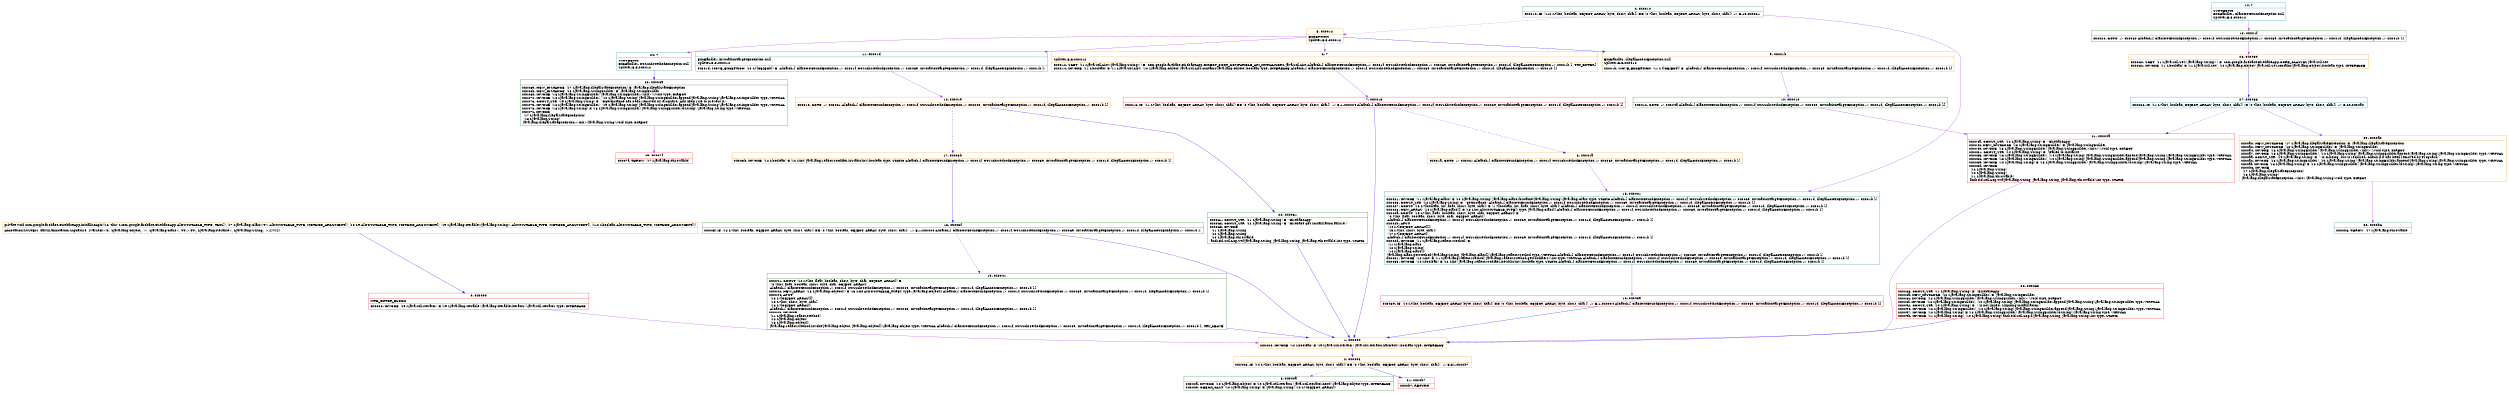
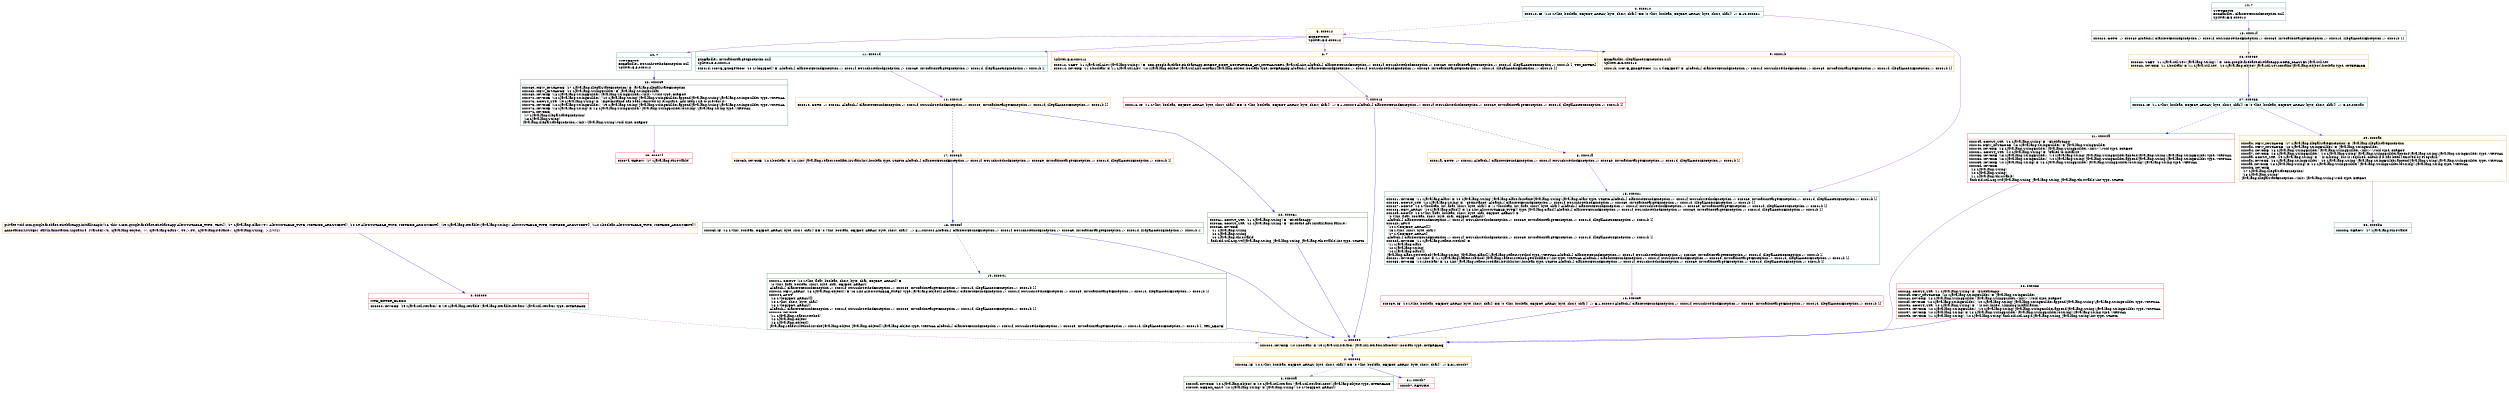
node "10: 0x001c": removed
edge "0: 0x0000" -> "1: 0x0004": style solid -> dashed
